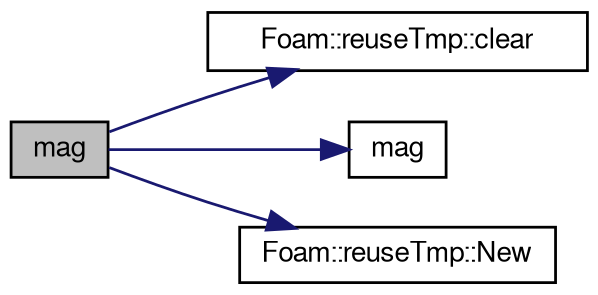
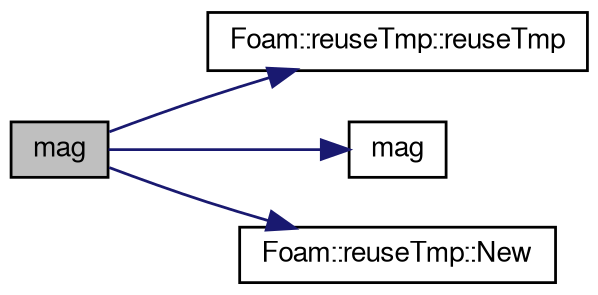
node "Foam::reuseTmp::clear": label "Foam::reuseTmp::clear" -> "Foam::reuseTmp::reuseTmp"
